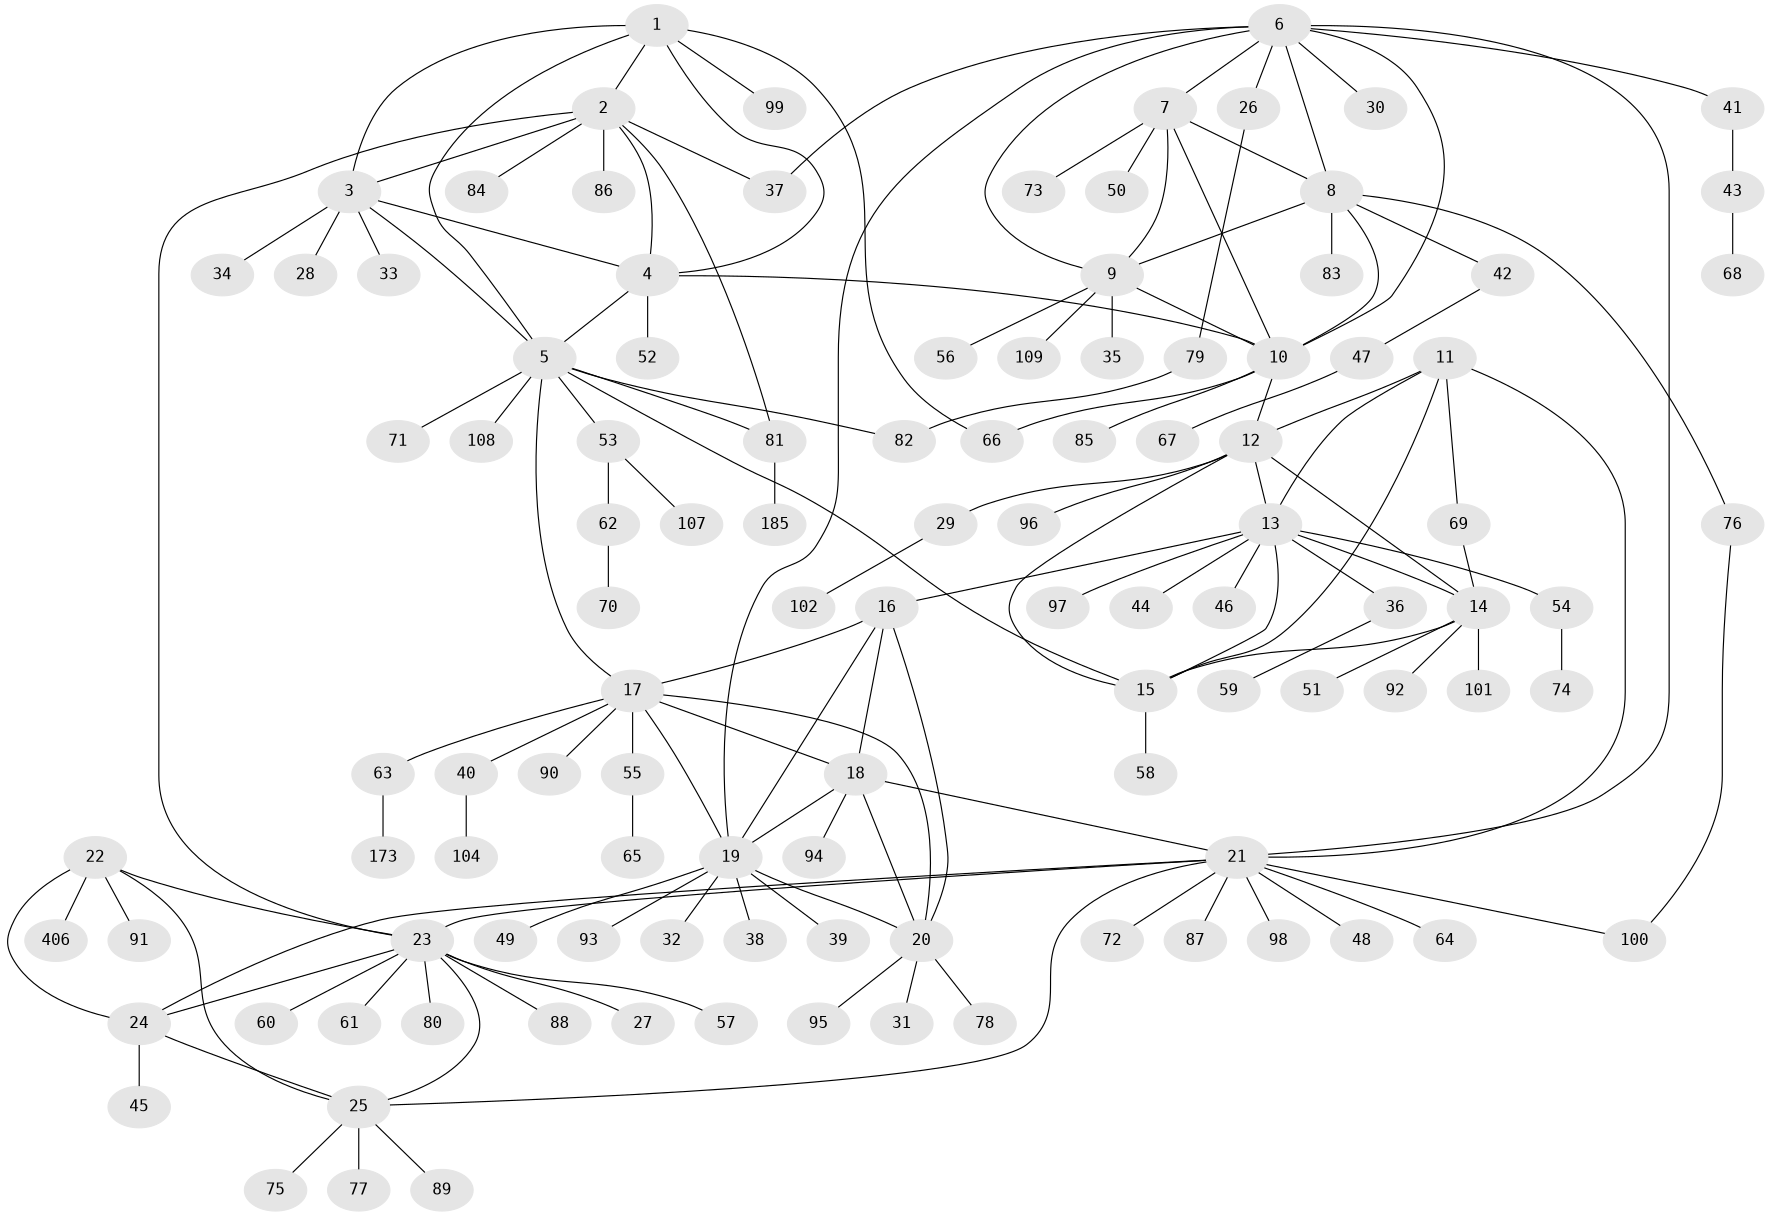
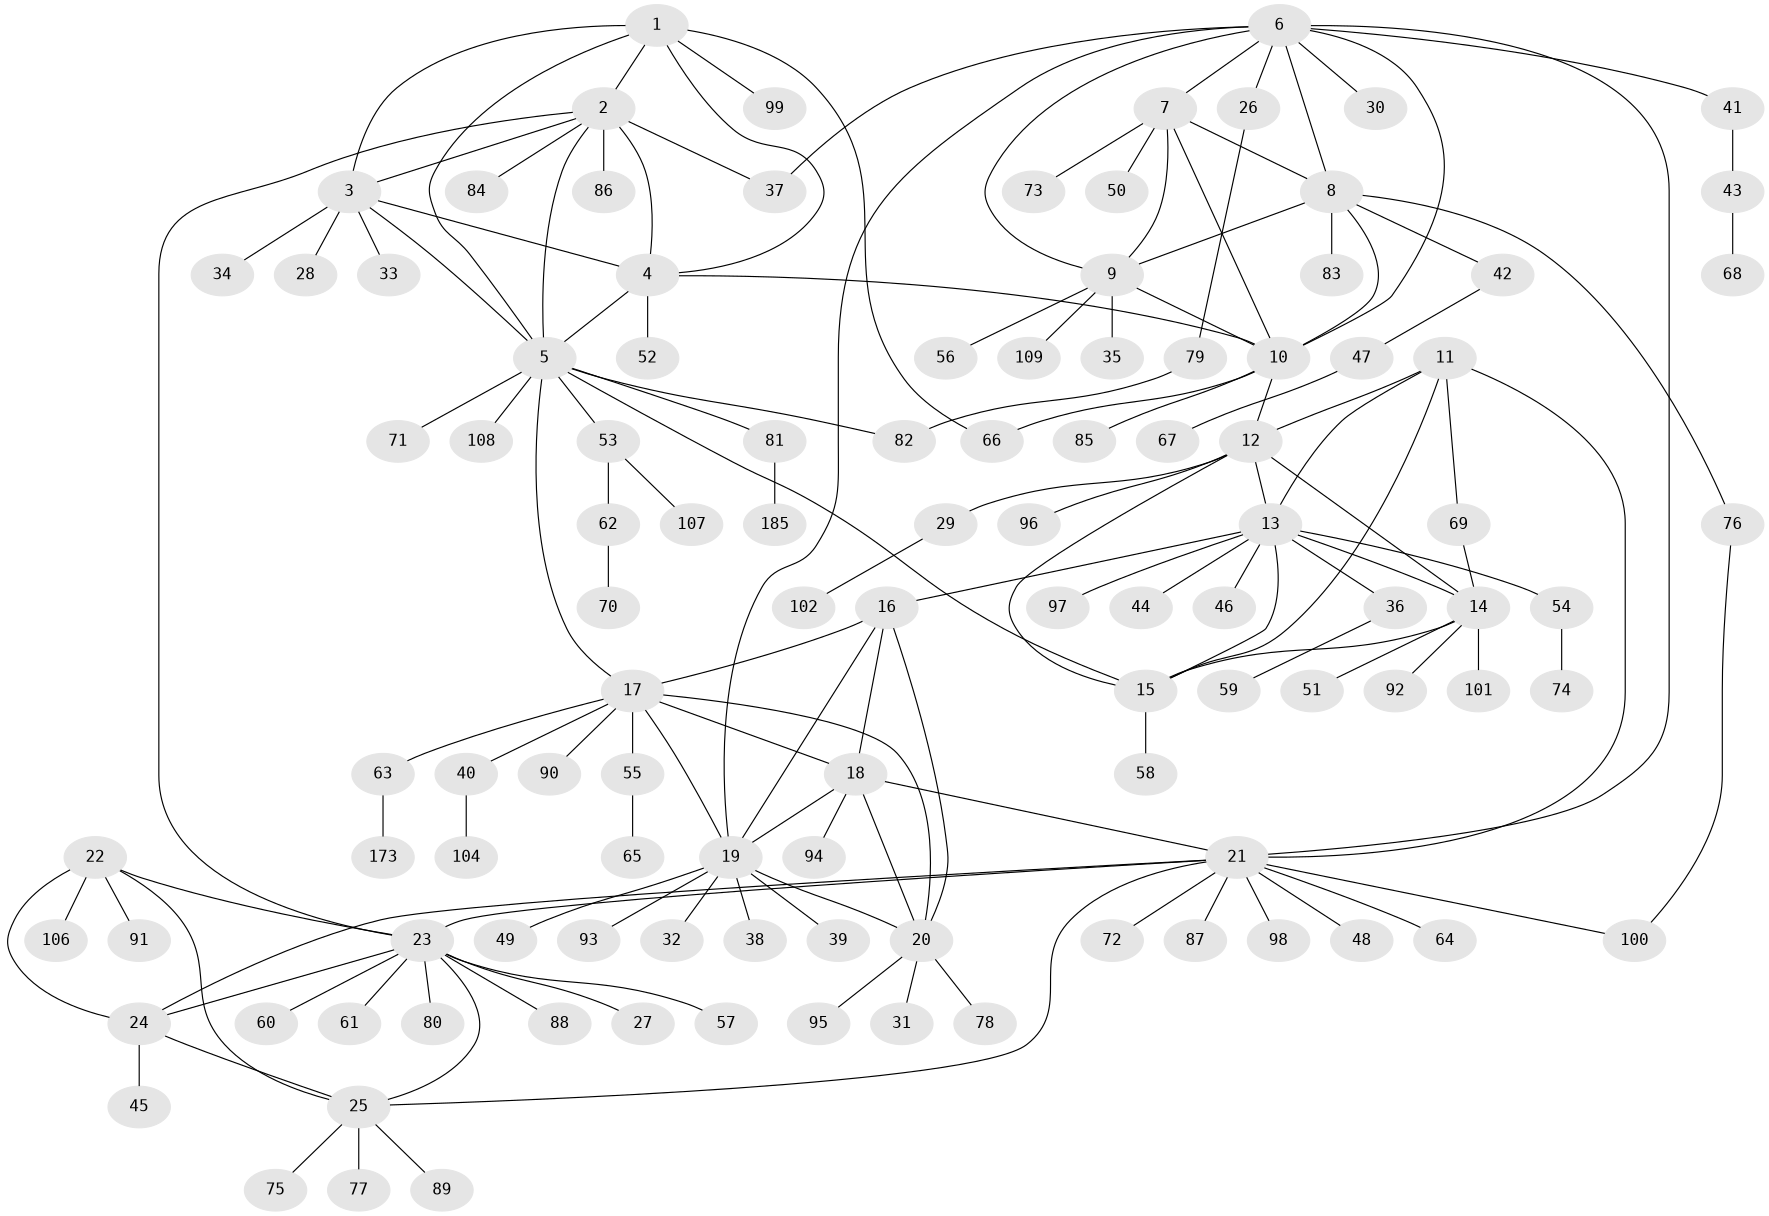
edge "2" -- "81": now "2" -- "5"
node "406": label "406" -> "106"
